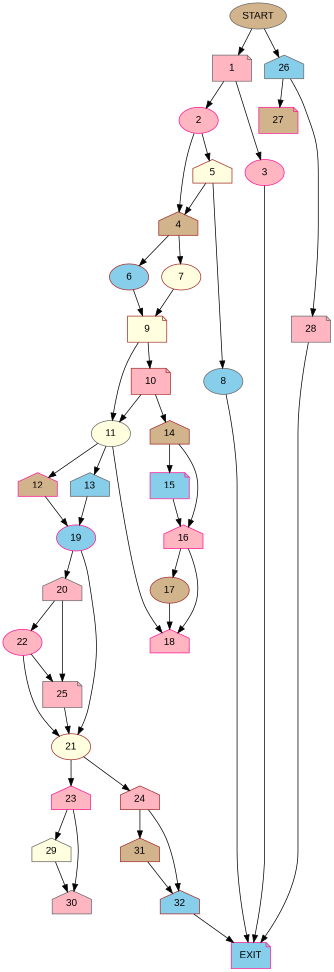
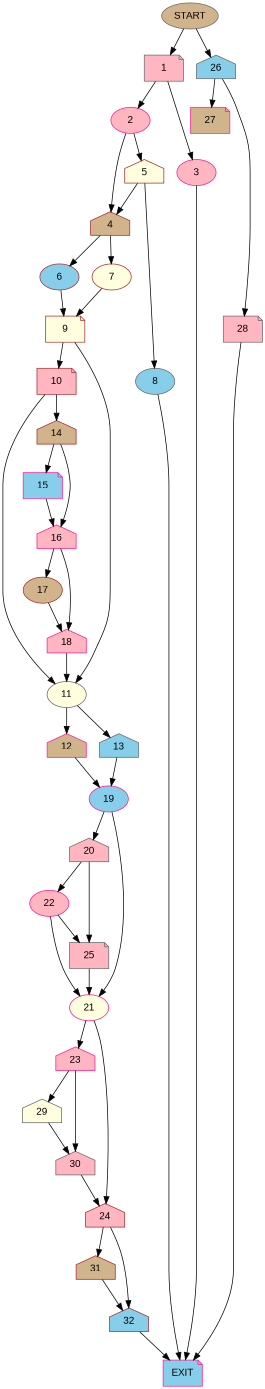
edge "11" -> "18": reversed
node "21": color brown -> deeppink
edge "30" -> "24": added
